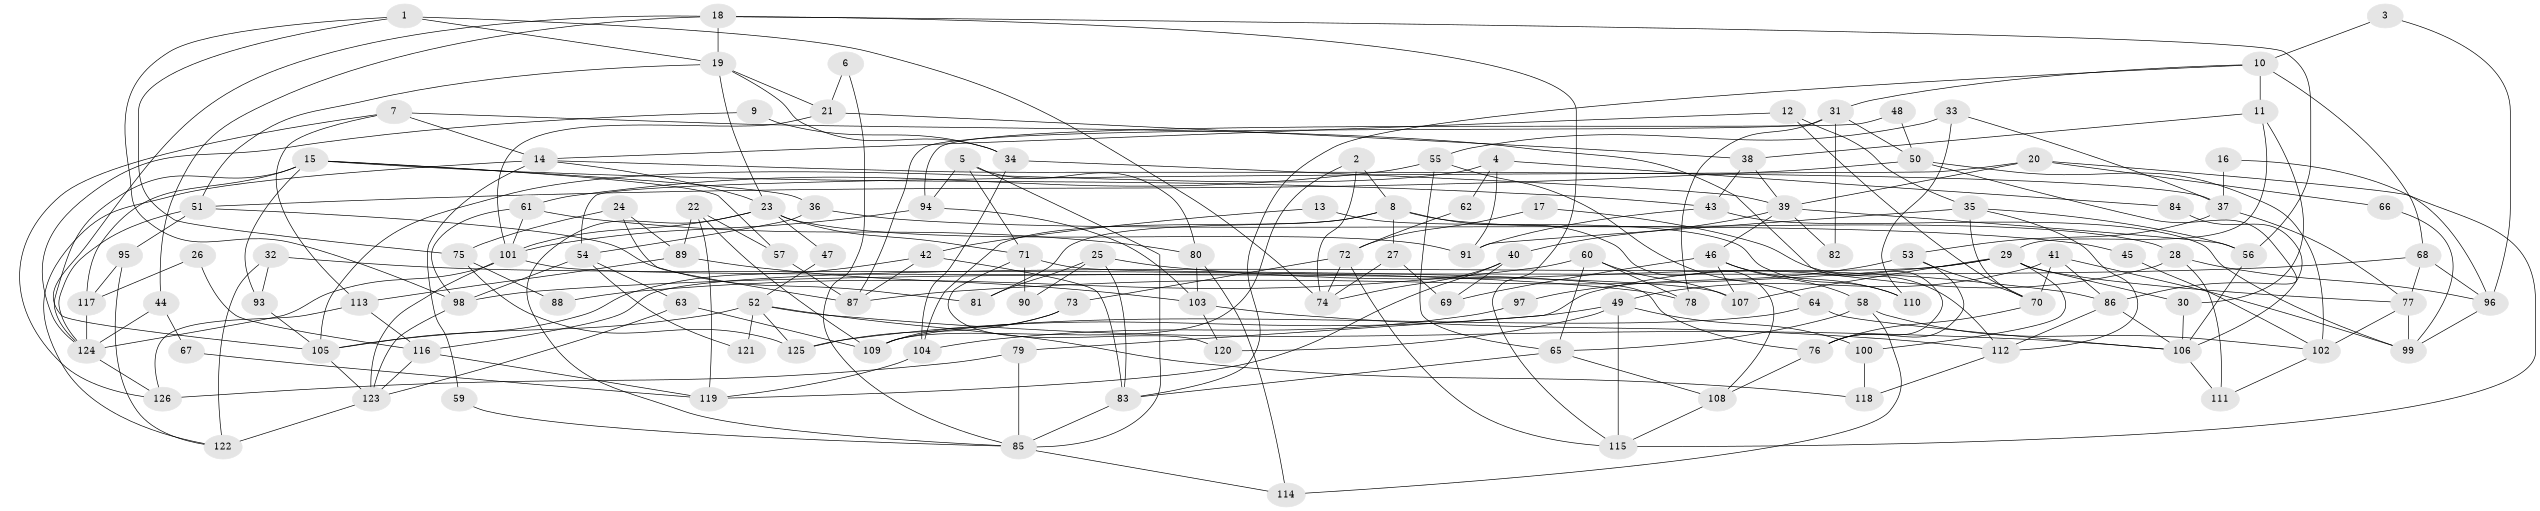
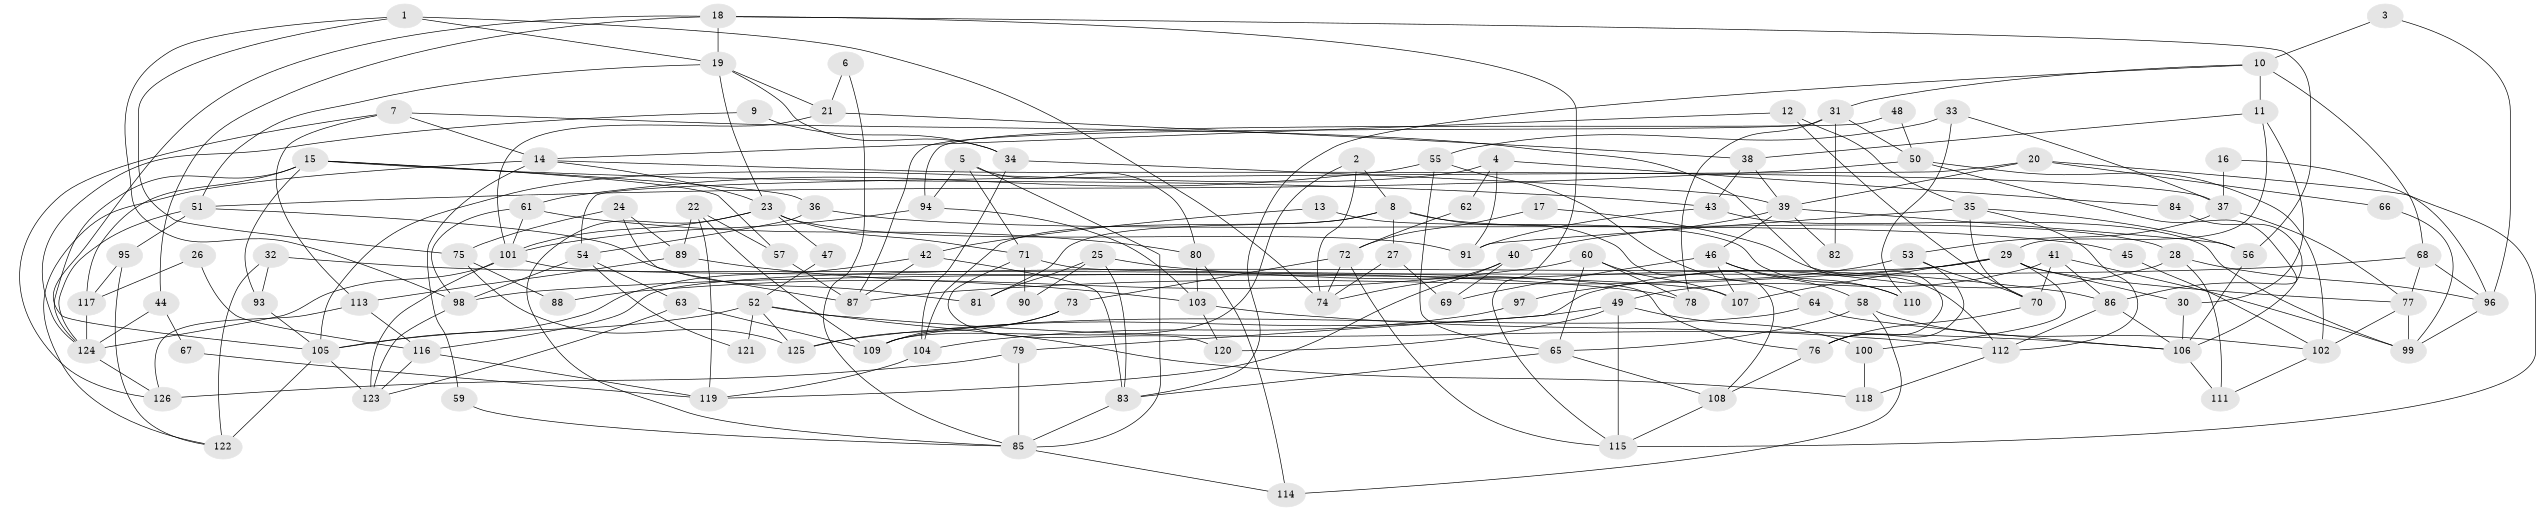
edge "123" -- "122": now "105" -- "122"
